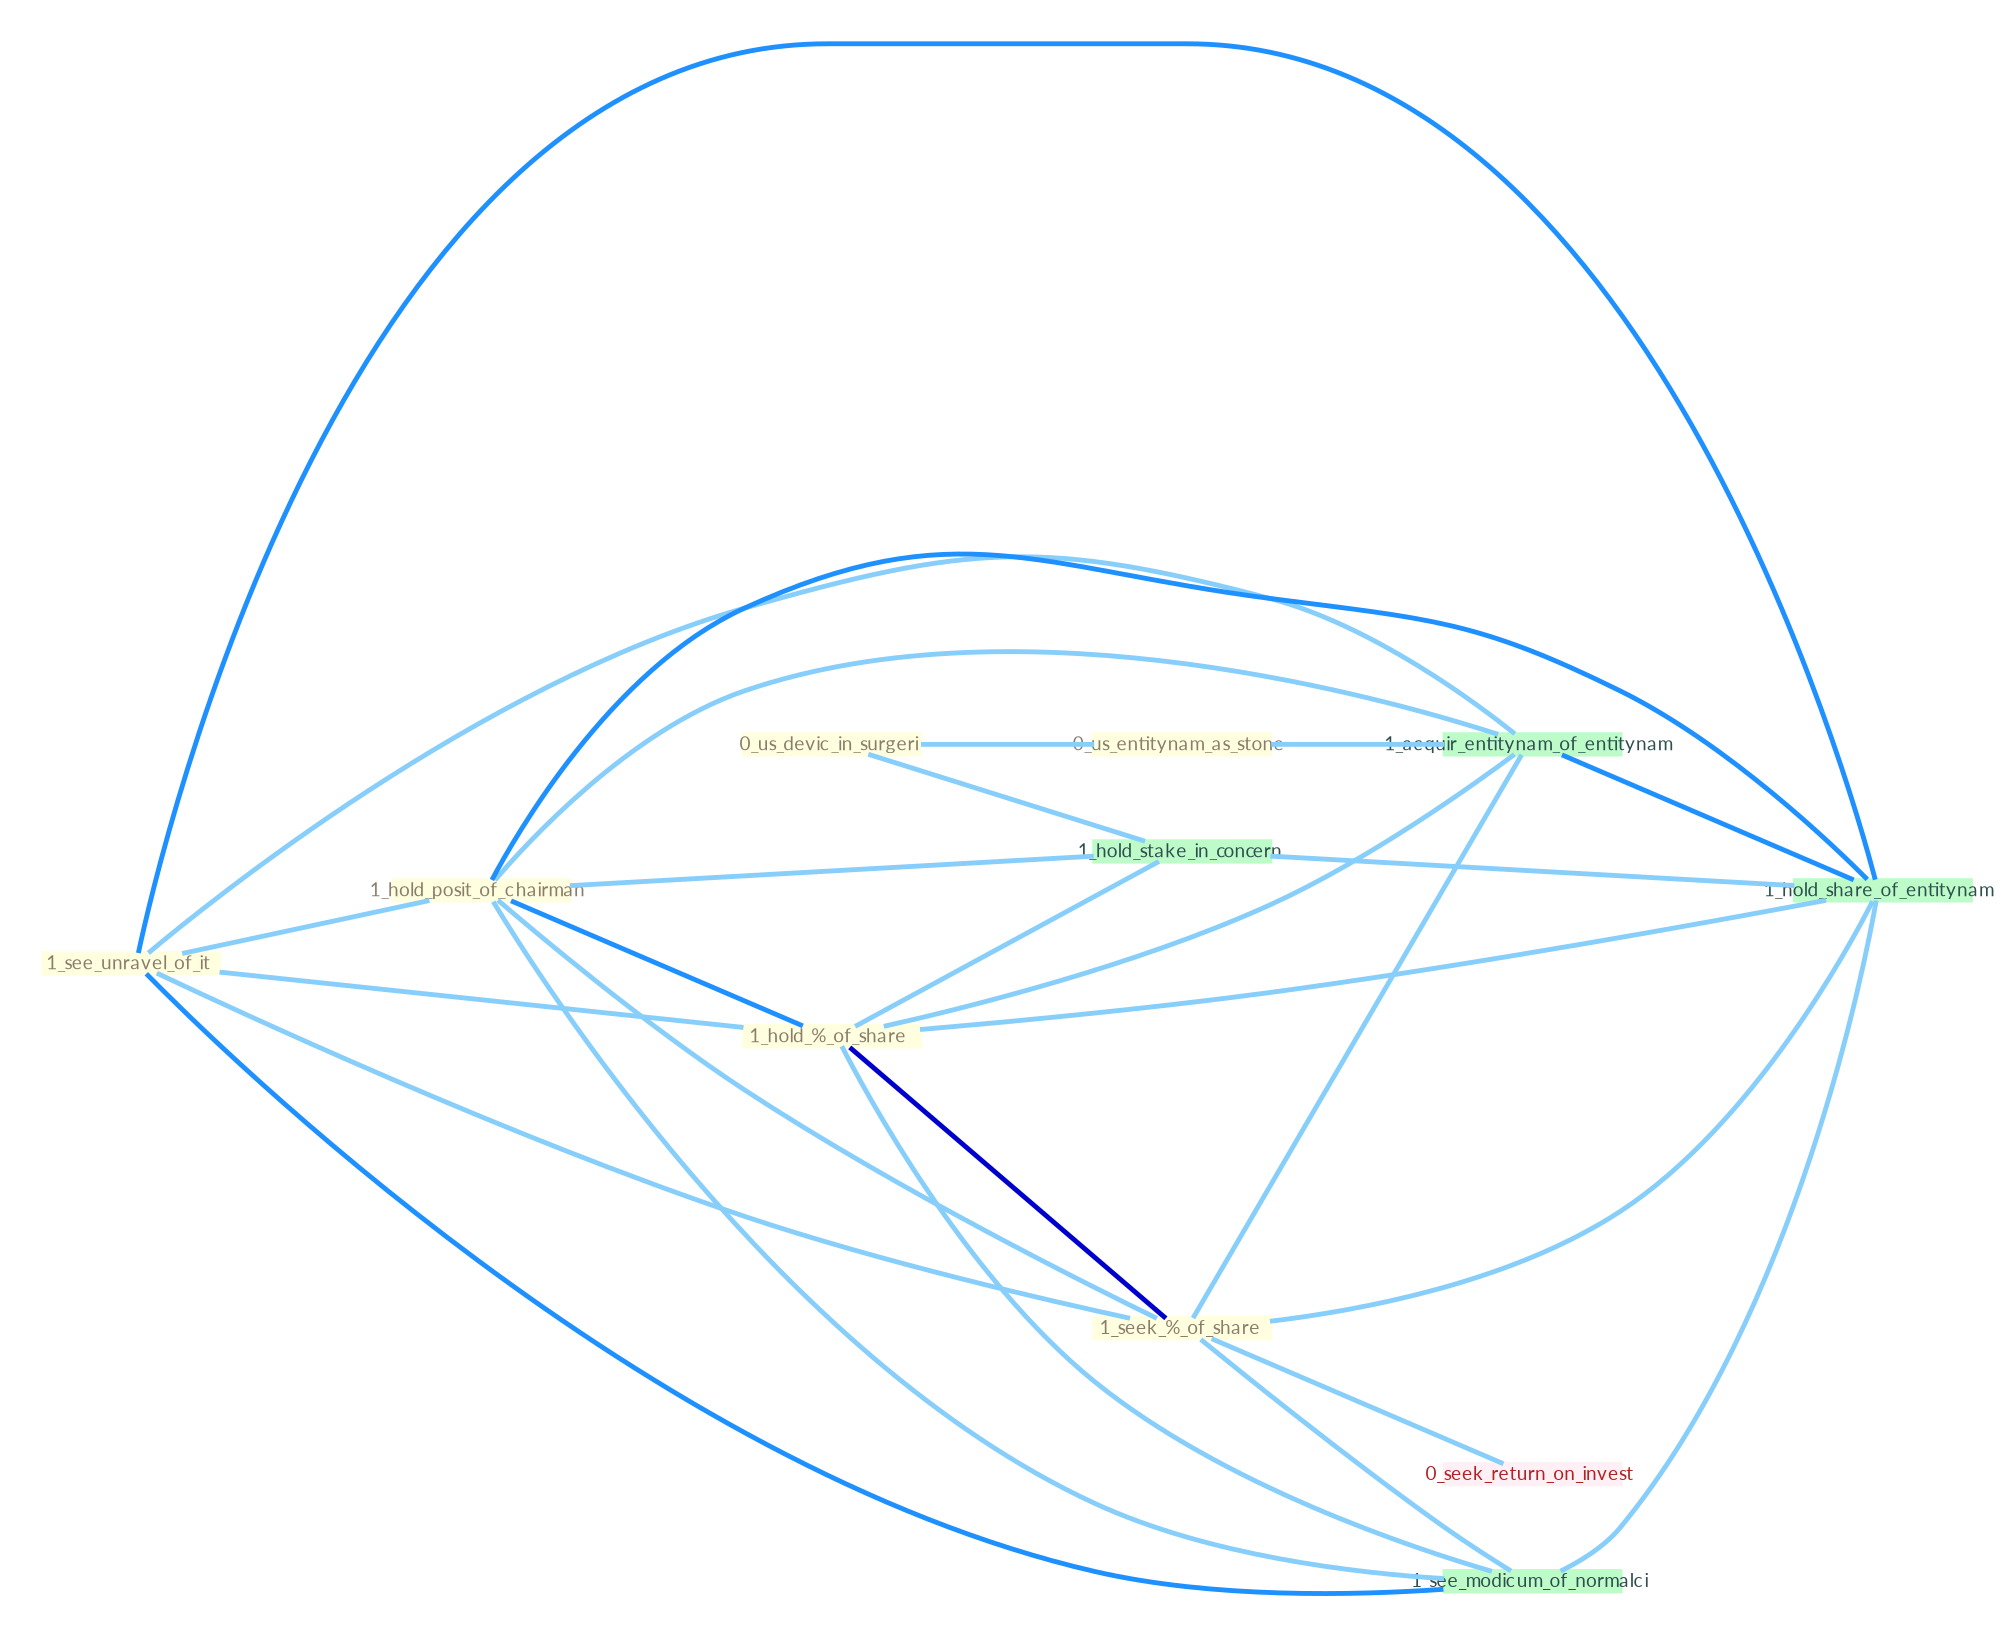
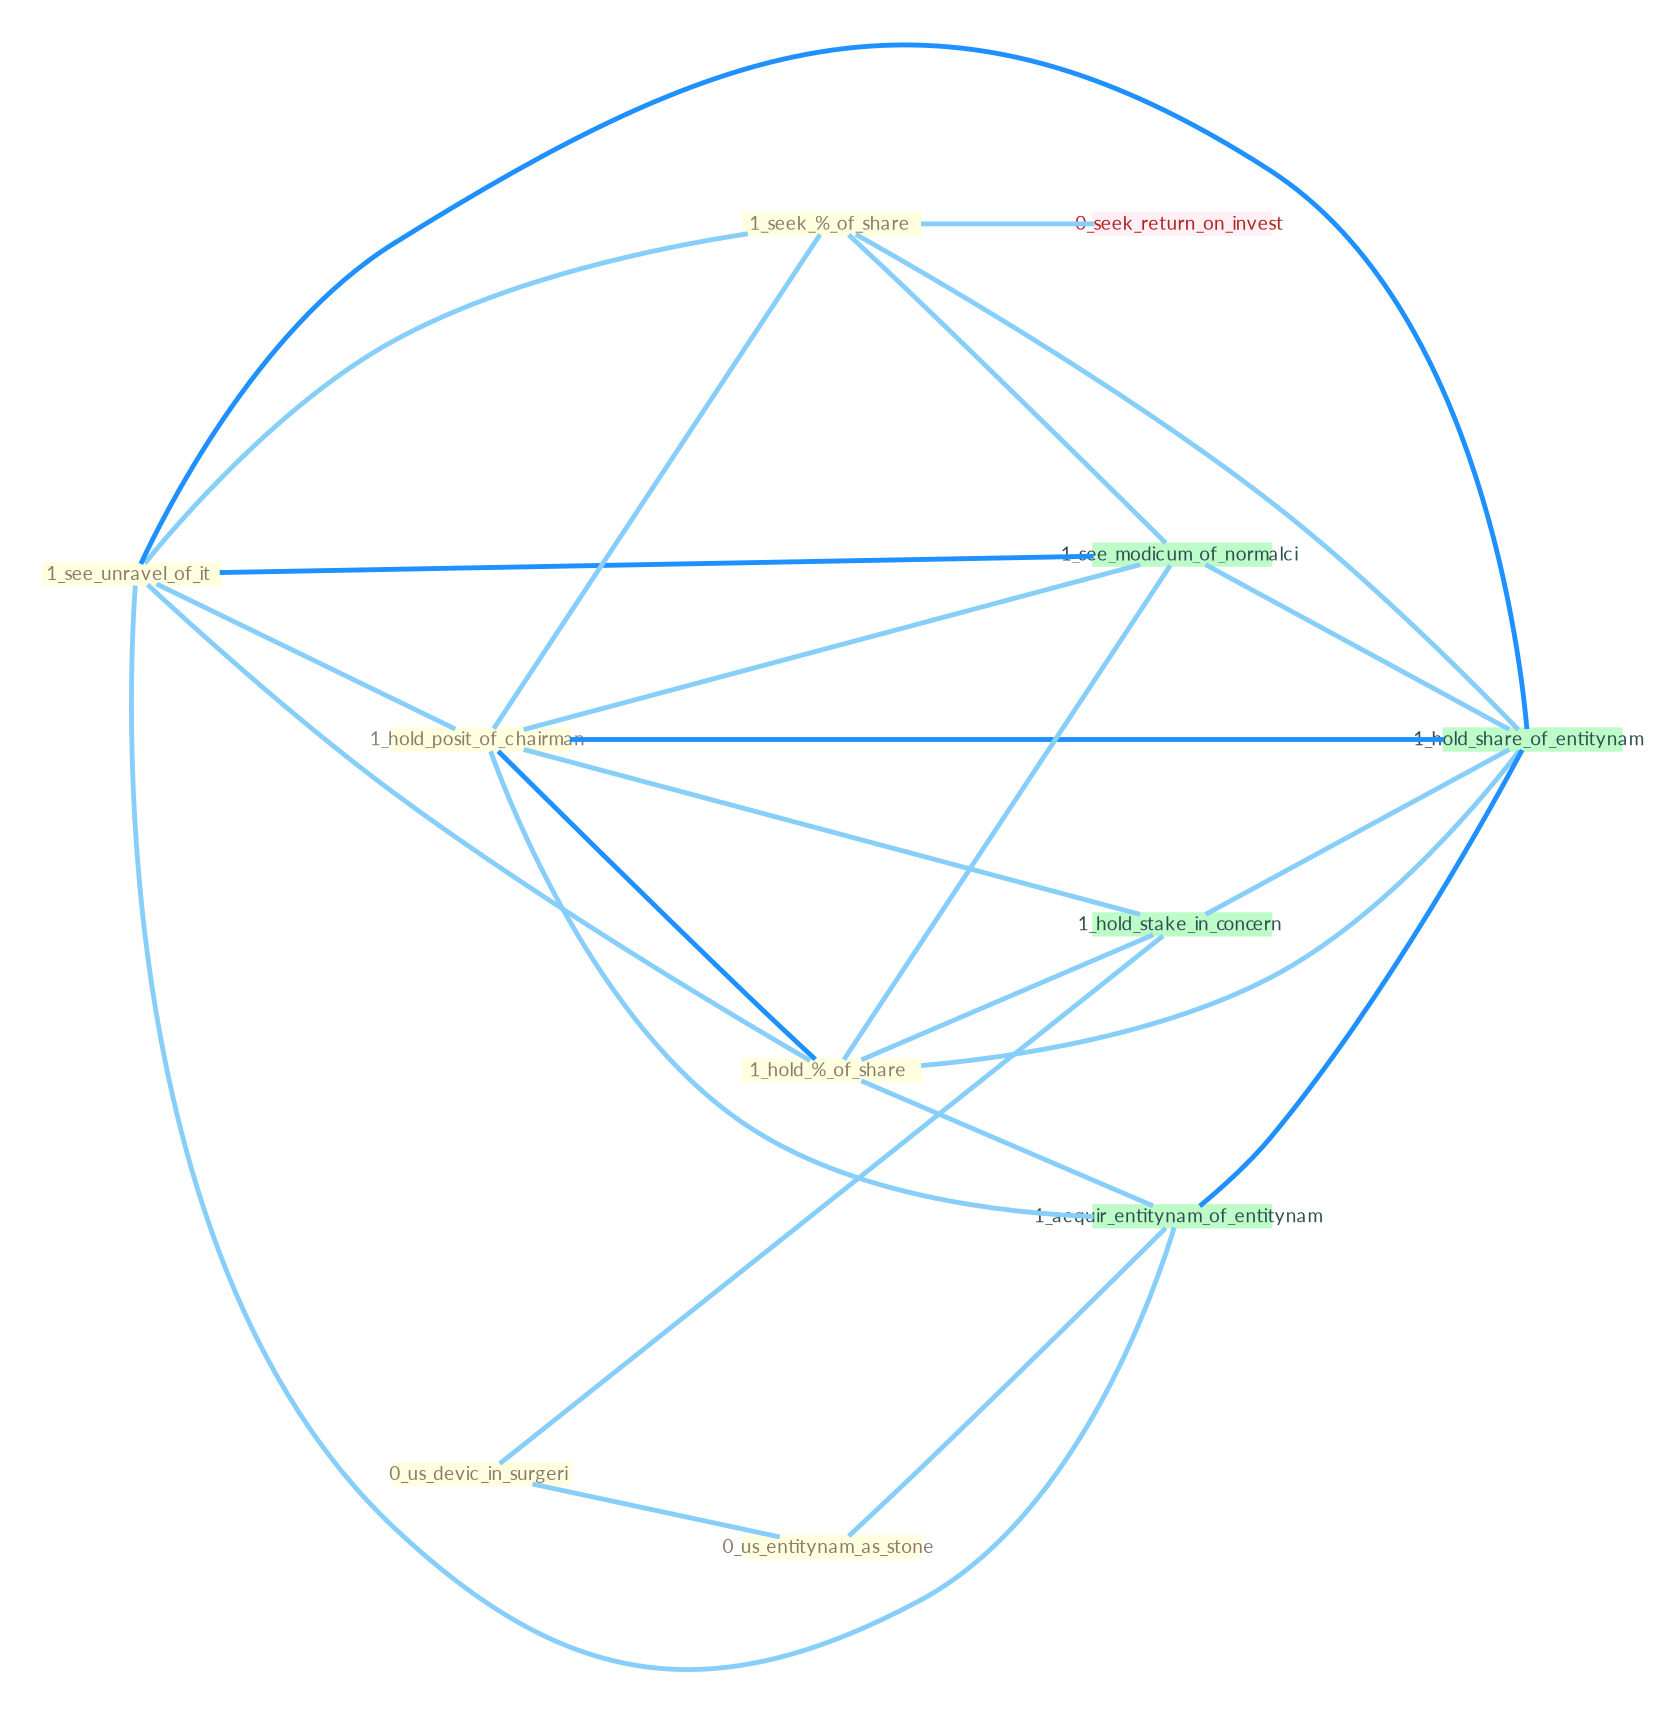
edge "1_acquir_entitynam_of_entitynam" -- "1_seek_%_of_share": removed
edge "1_hold_%_of_share" -- "1_seek_%_of_share": removed
